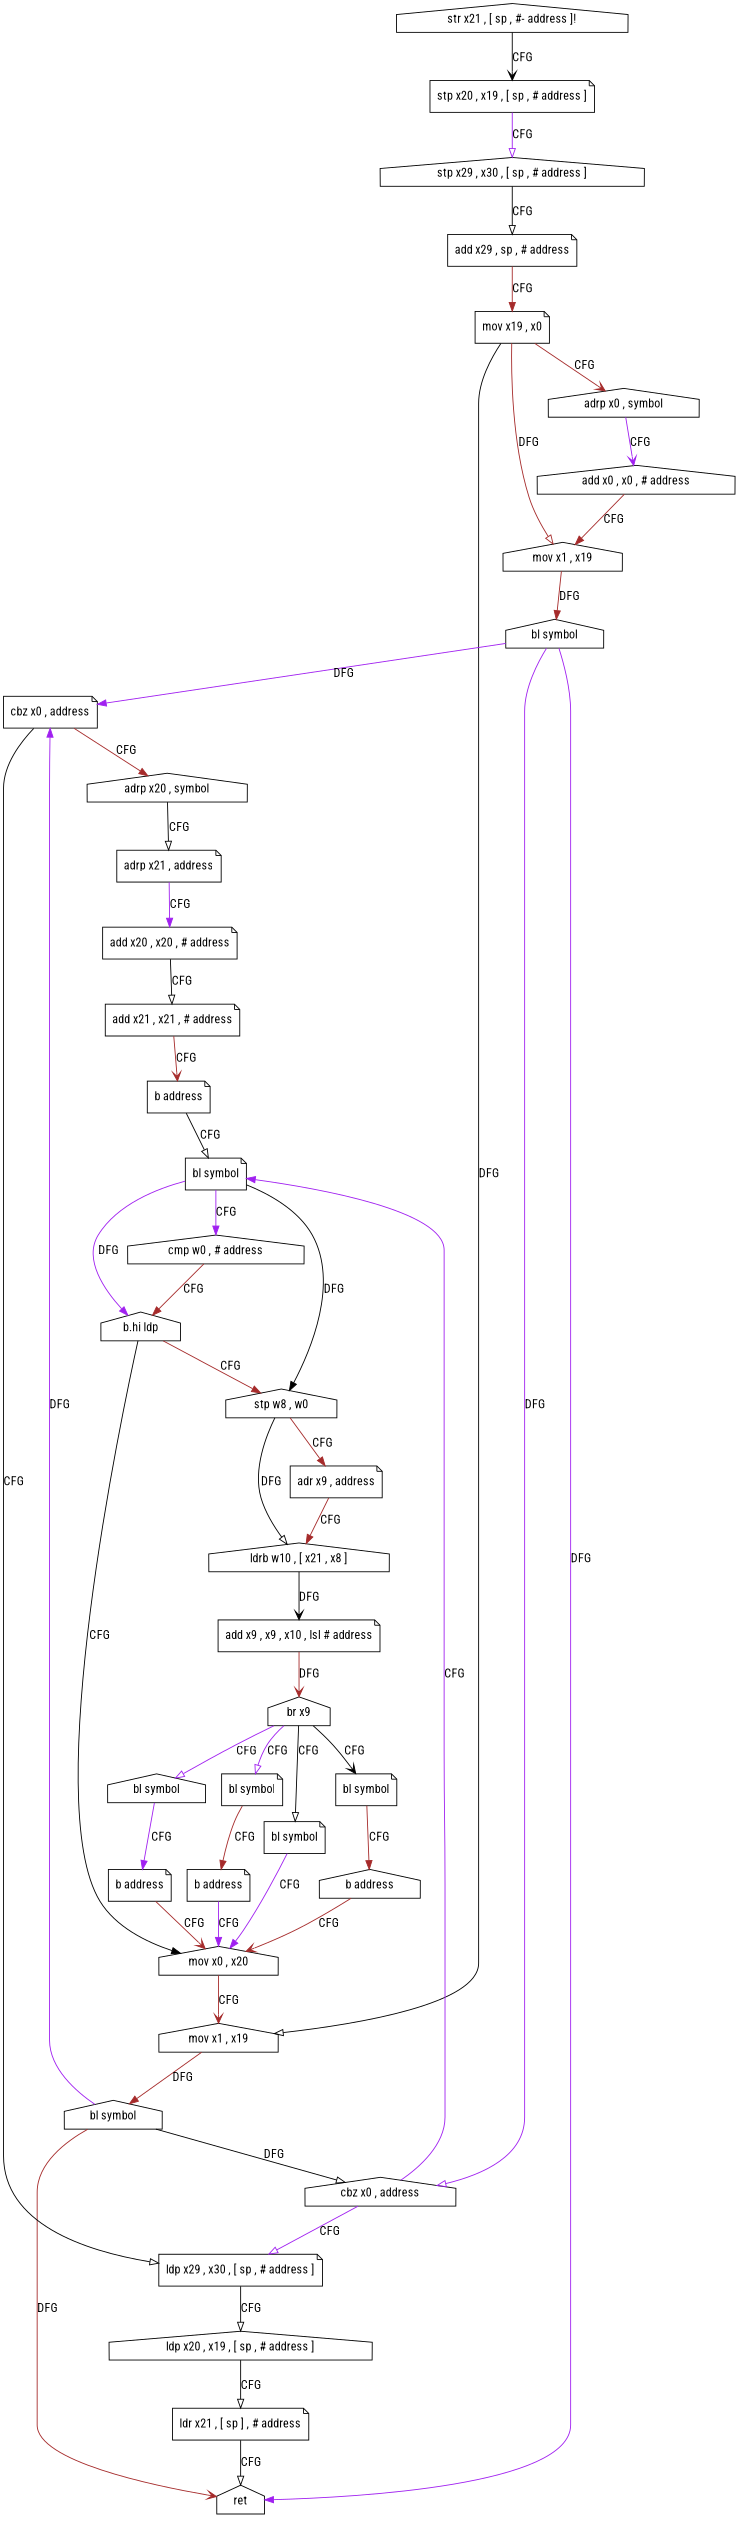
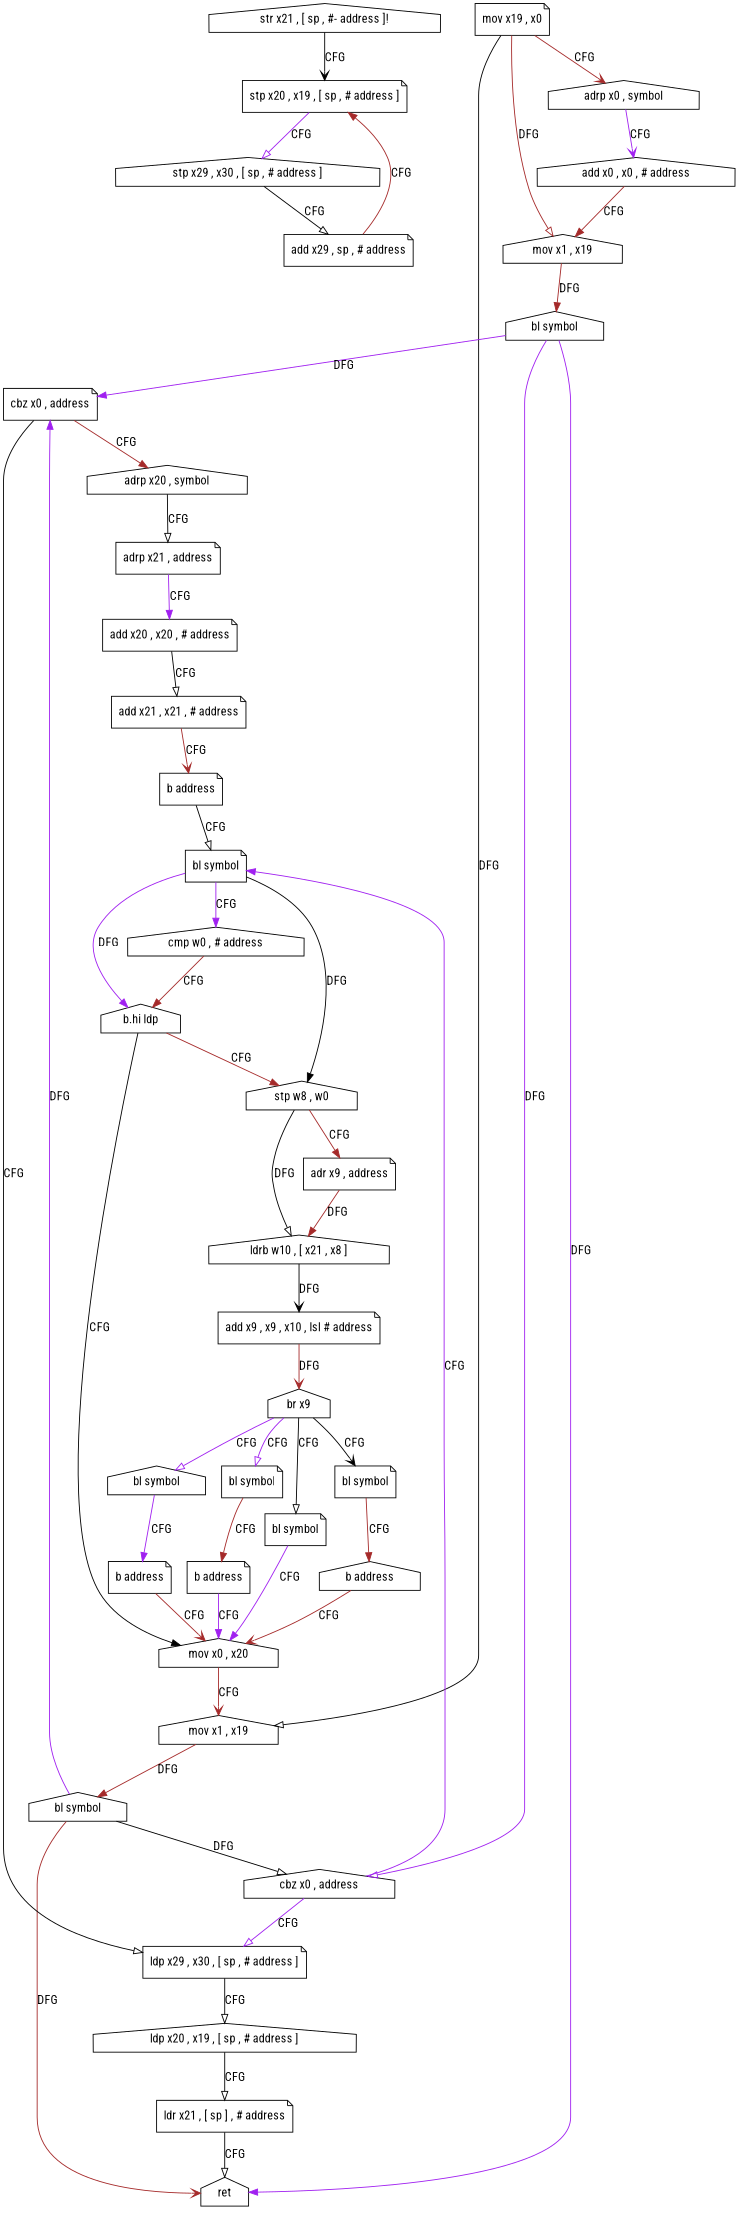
edge "add x29 , sp , # address" -> "mov x19 , x0": now "add x29 , sp , # address" -> "stp x20 , x19 , [ sp , # address ]"
edge "adr x9 , address" -> "ldrb w10 , [ x21 , x8 ]": label "CFG" -> "DFG"
